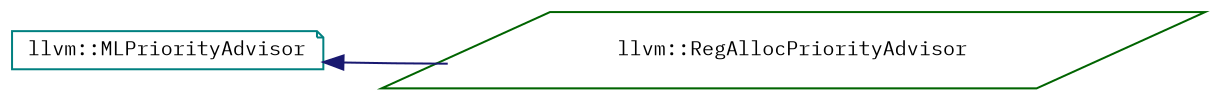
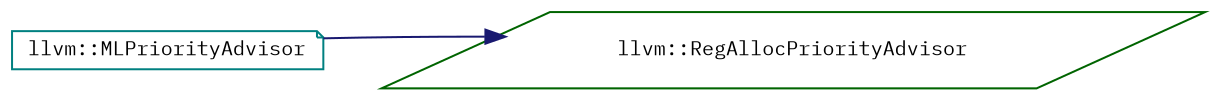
edge "llvm::RegAllocPriorityAdvisor" -> "llvm::MLPriorityAdvisor": reversed
